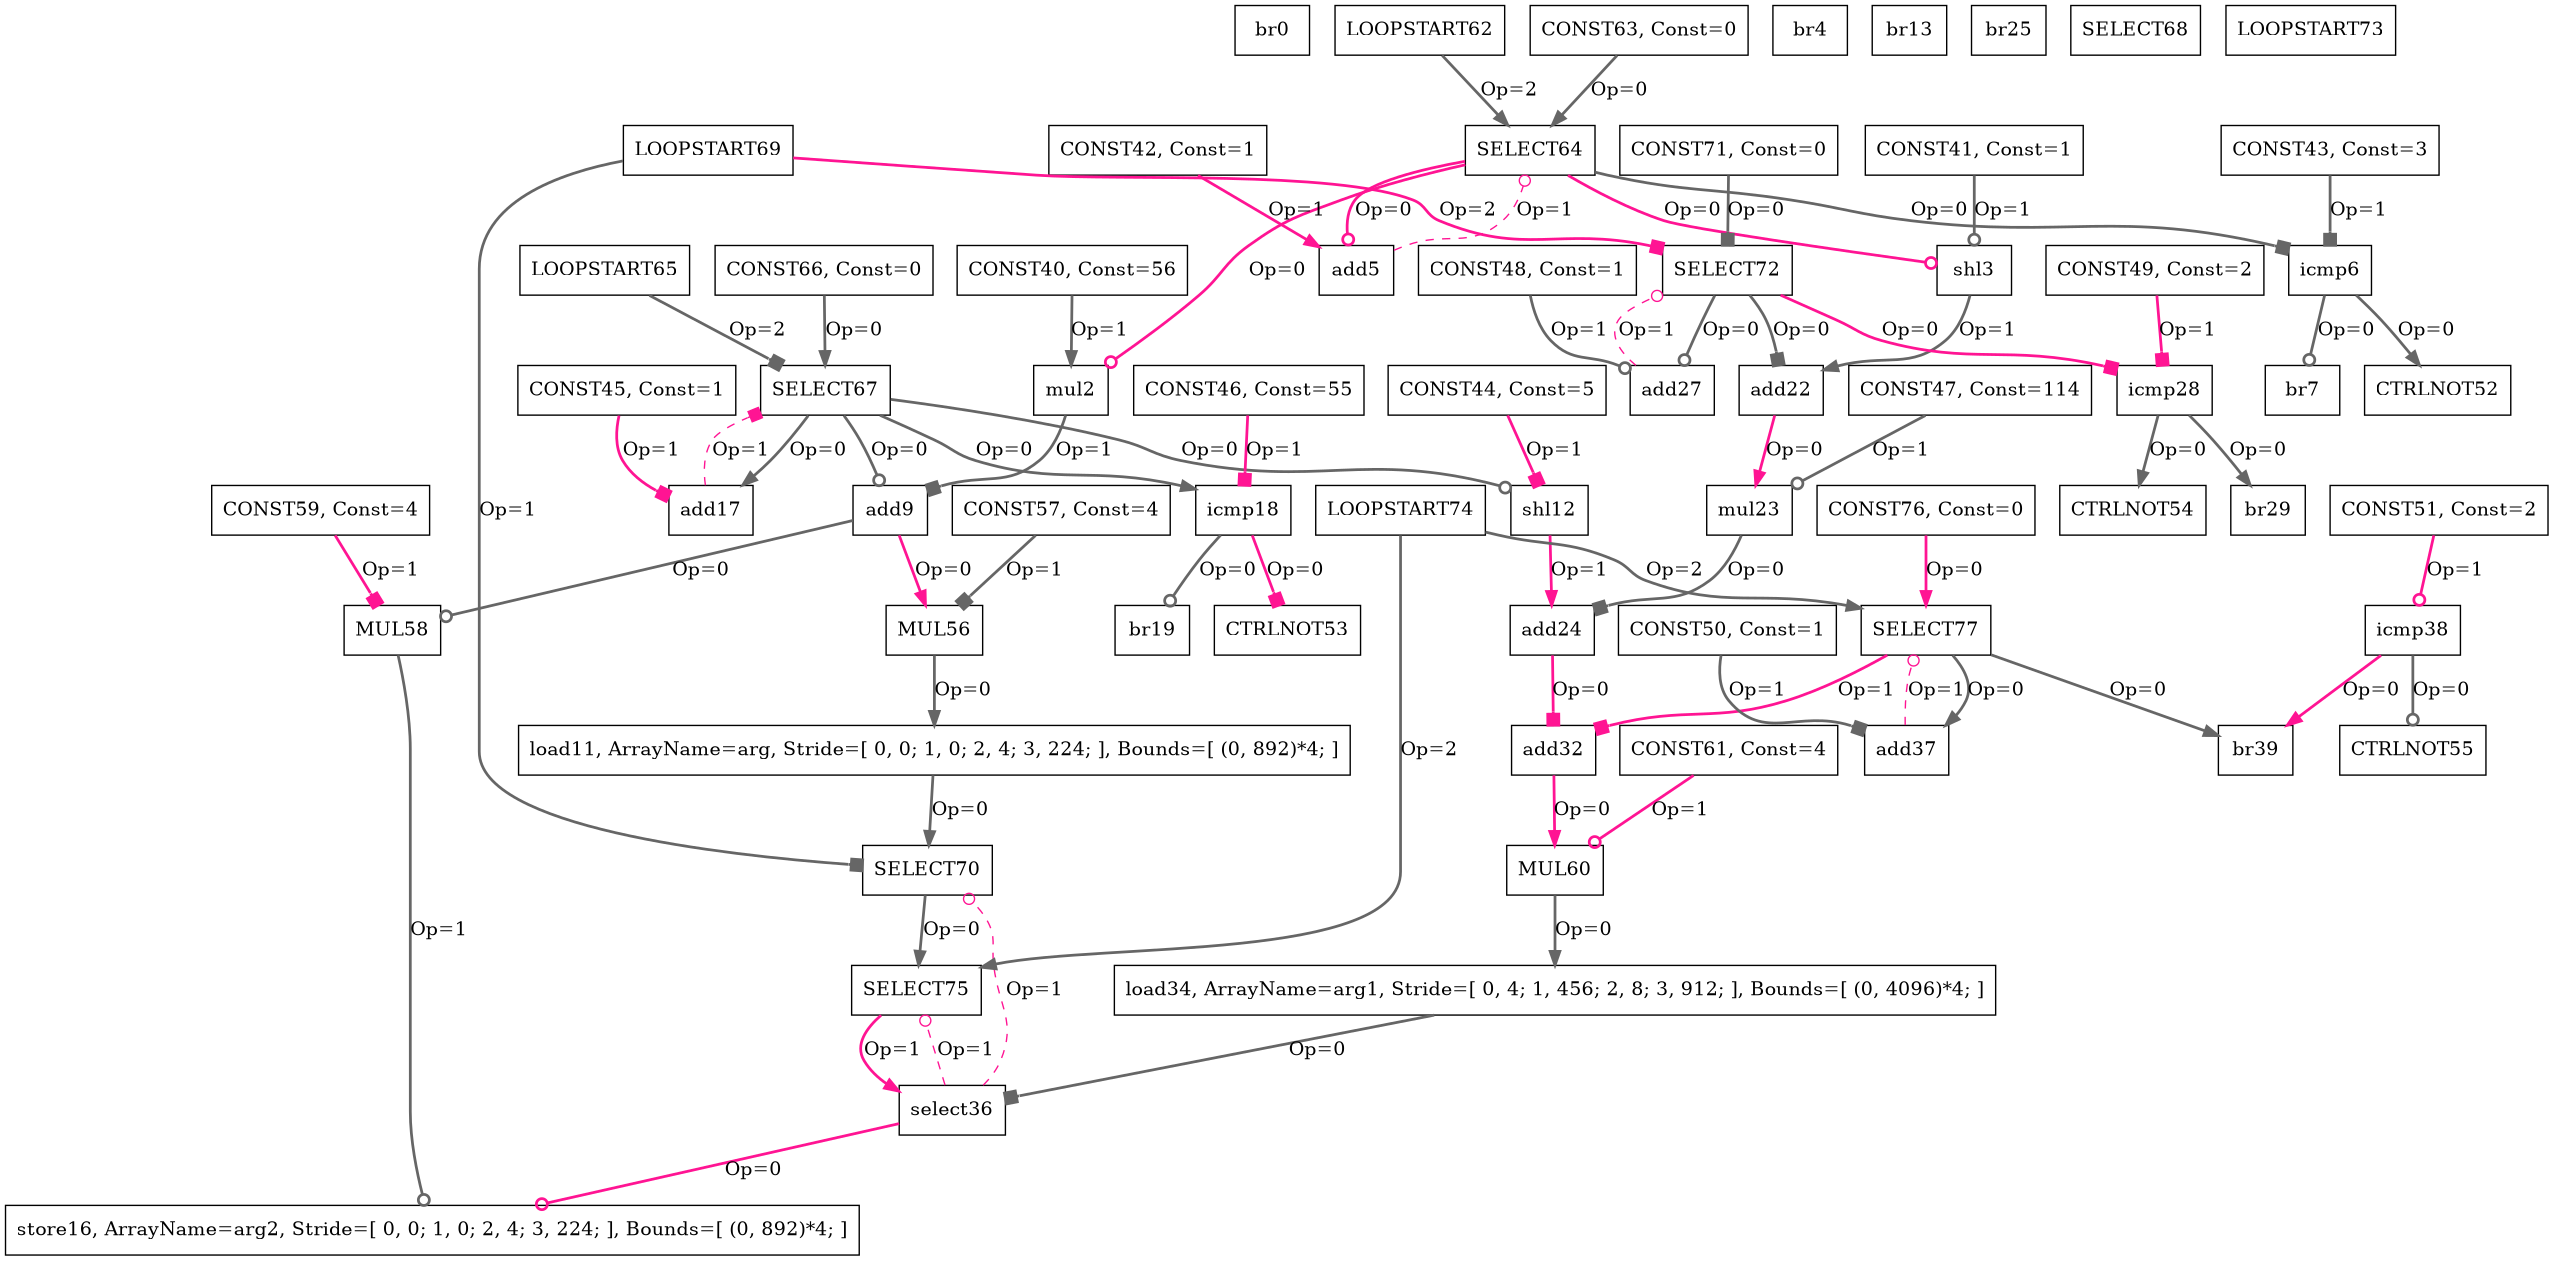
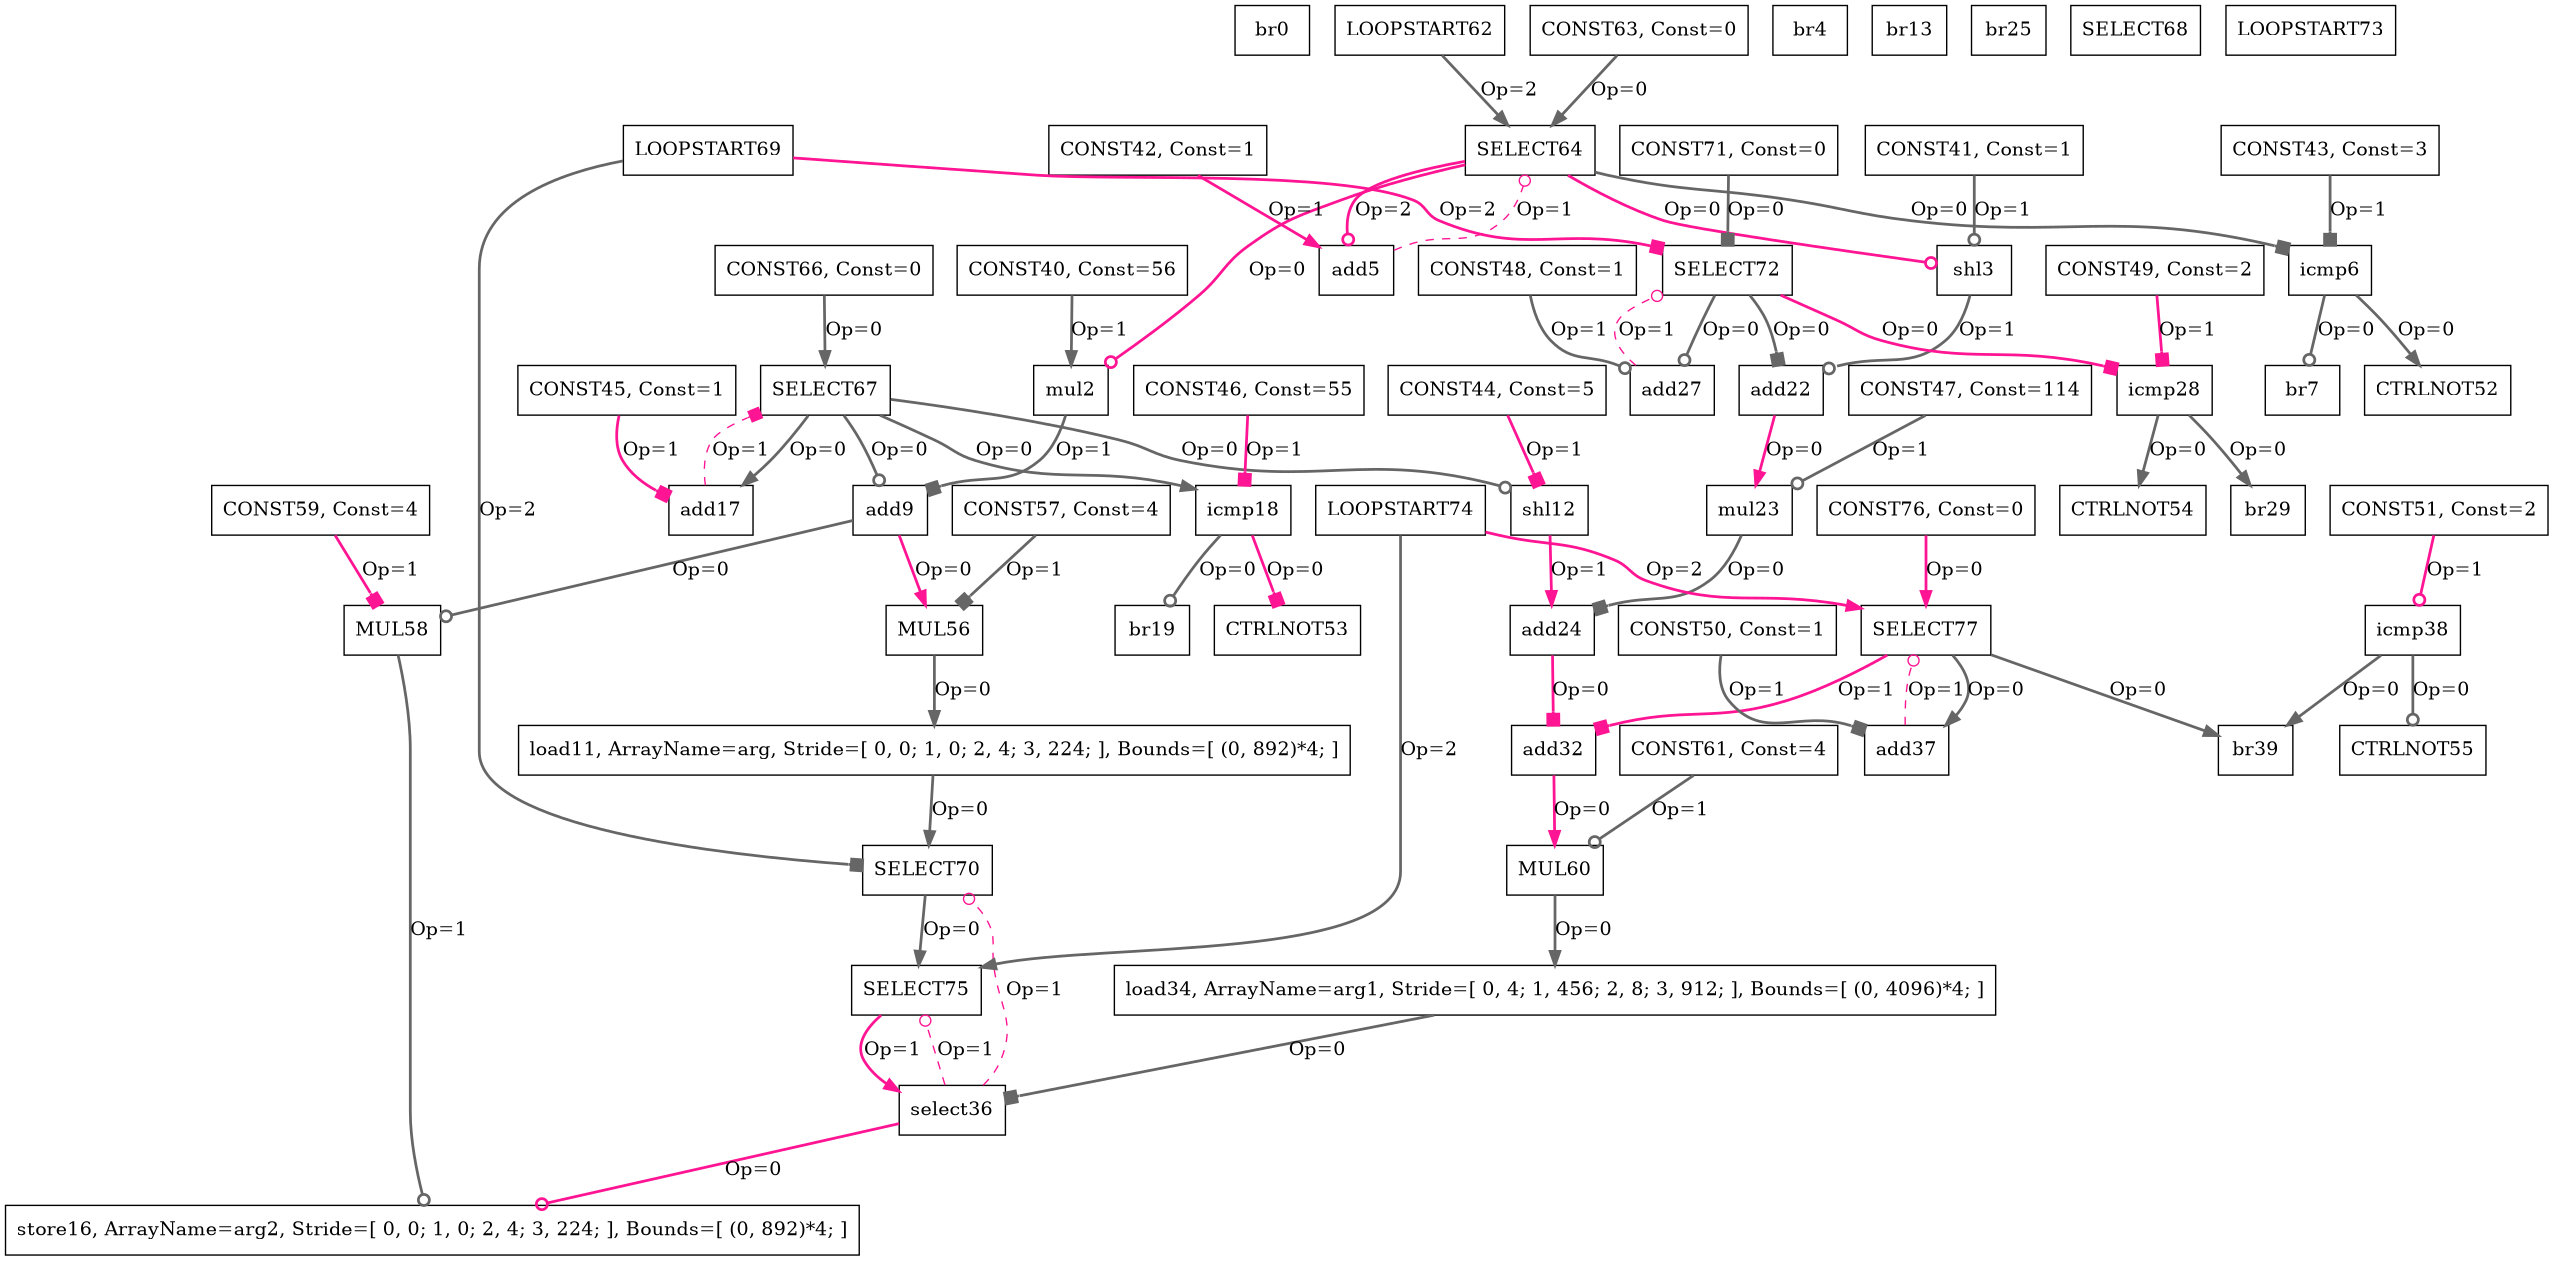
edge "SELECT64" -> "add5": label "Op=0" -> "Op=2"
node "LOOPSTART65": removed
edge "shl3" -> "add22": arrowhead normal -> odot
edge "LOOPSTART69" -> "SELECT70": label "Op=1" -> "Op=2"
edge "LOOPSTART74" -> "SELECT77": color gray40 -> deeppink
edge "icmp38" -> "br39": color deeppink -> gray40
edge "CONST61, Const=4" -> "MUL60": color deeppink -> gray40
